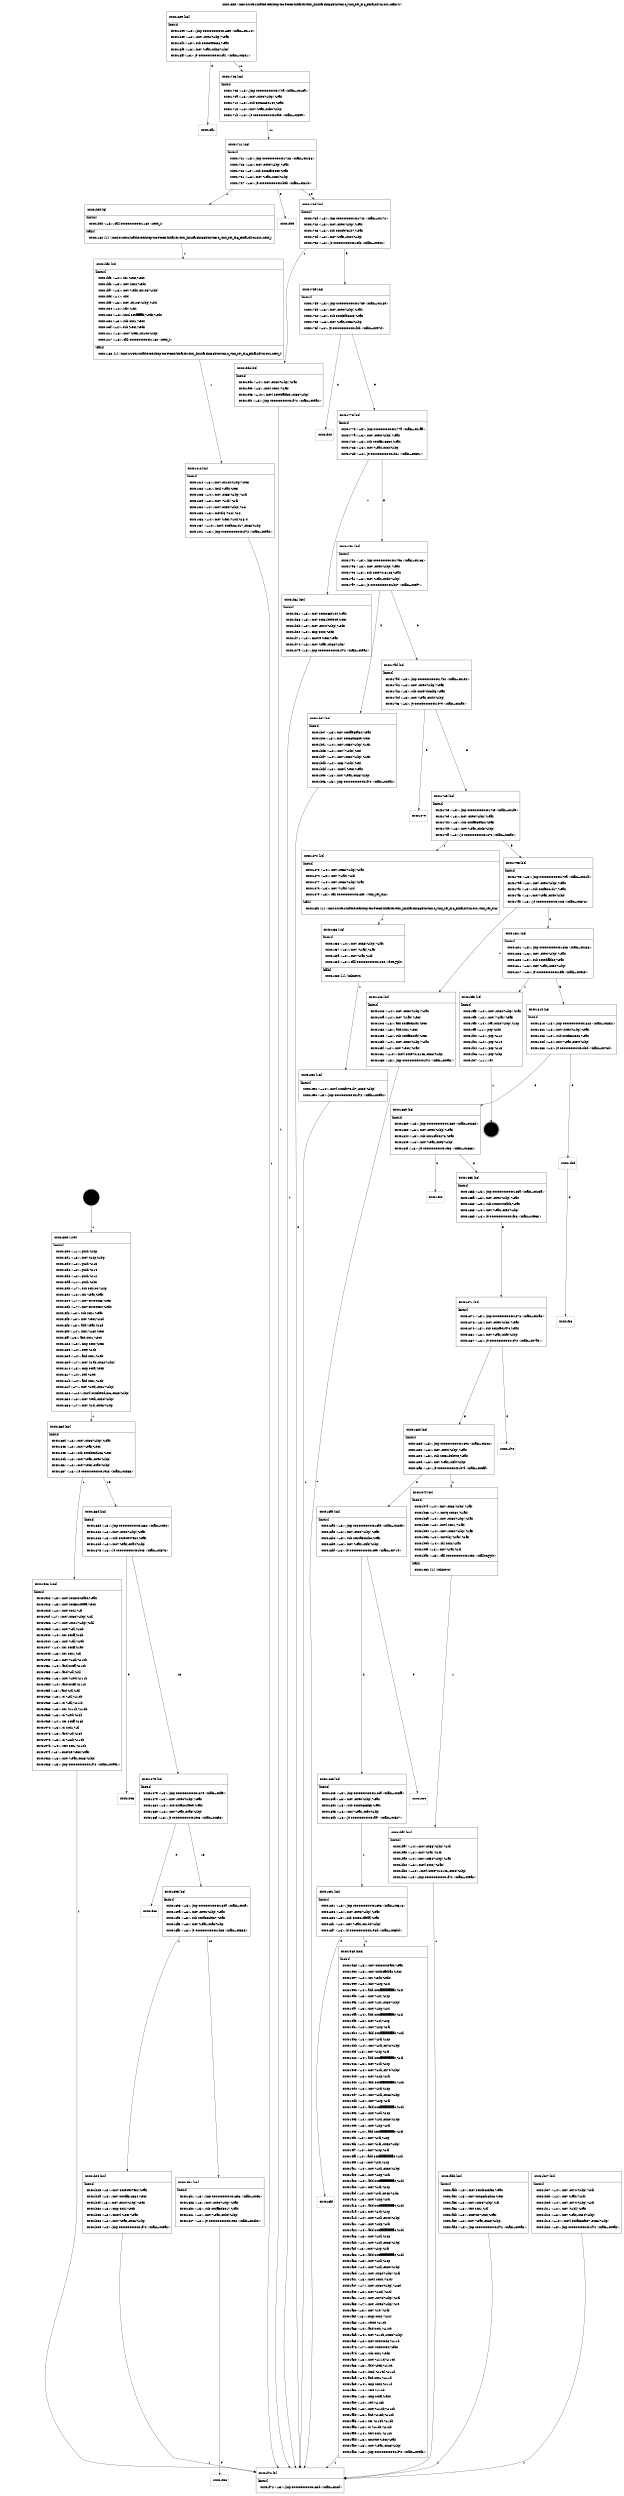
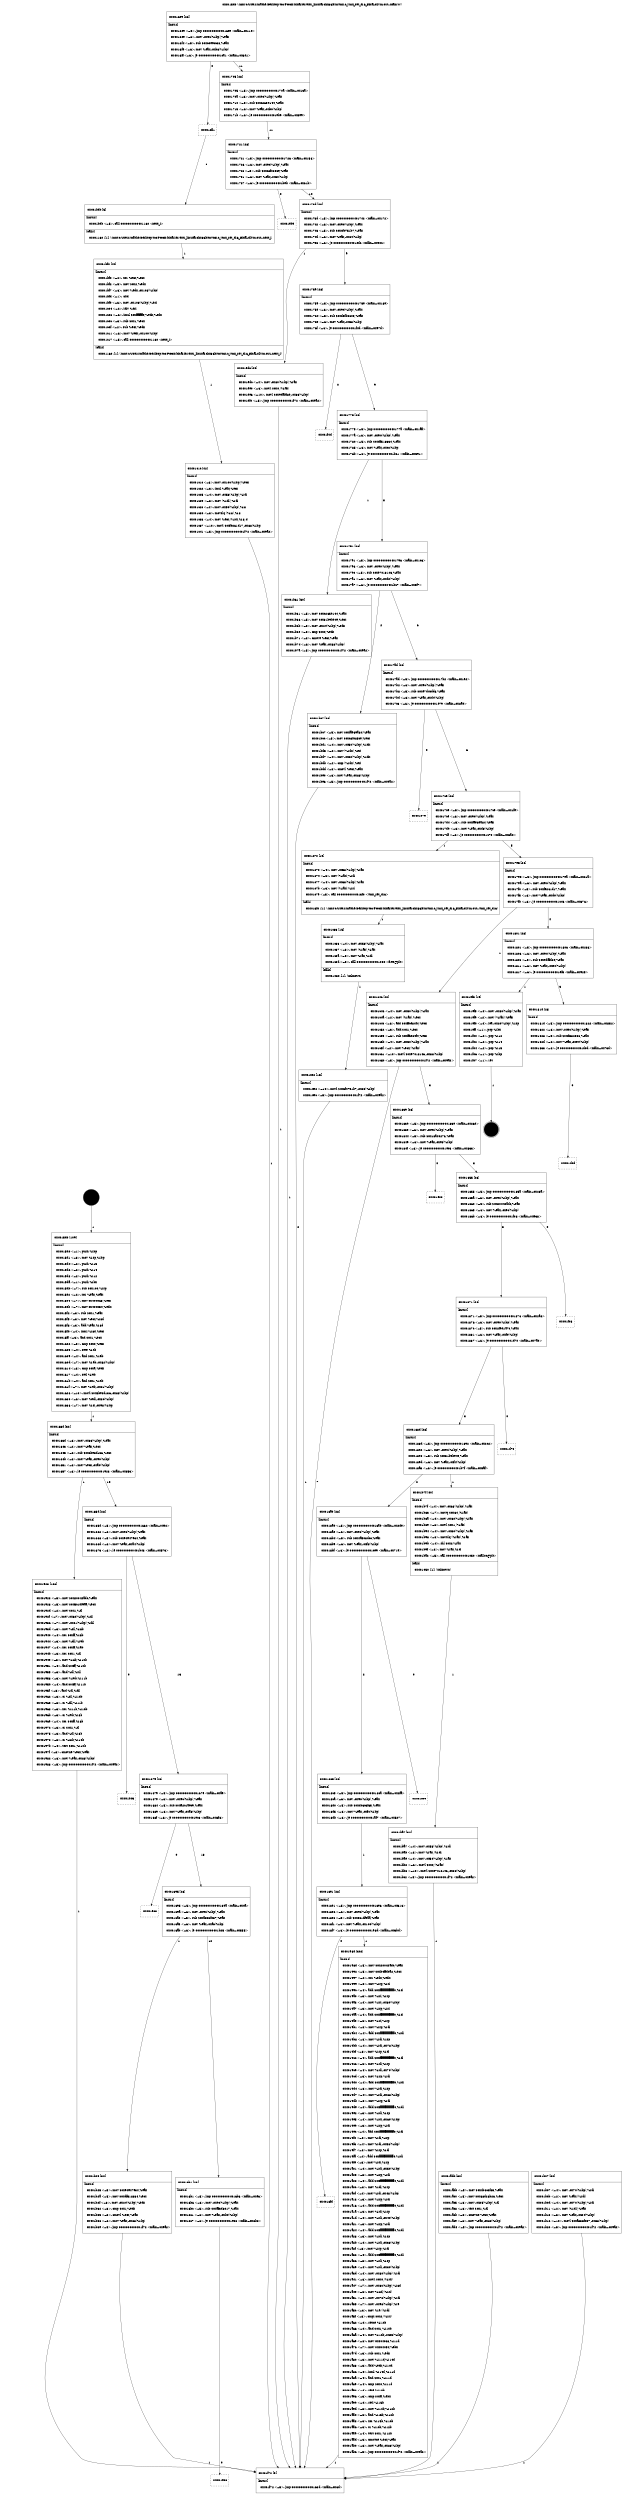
edge "0x401721 [28]" -> "0x401beb [5]": now "0x401ca1" -> "0x401beb [5]"
edge "0x40181d [28]" -> "0x401839 [28]": now "0x401c46 [42]" -> "0x401839 [28]"
edge "0x401d0d" -> "0x401f08": now "0x401855 [28]" -> "0x401f08"
